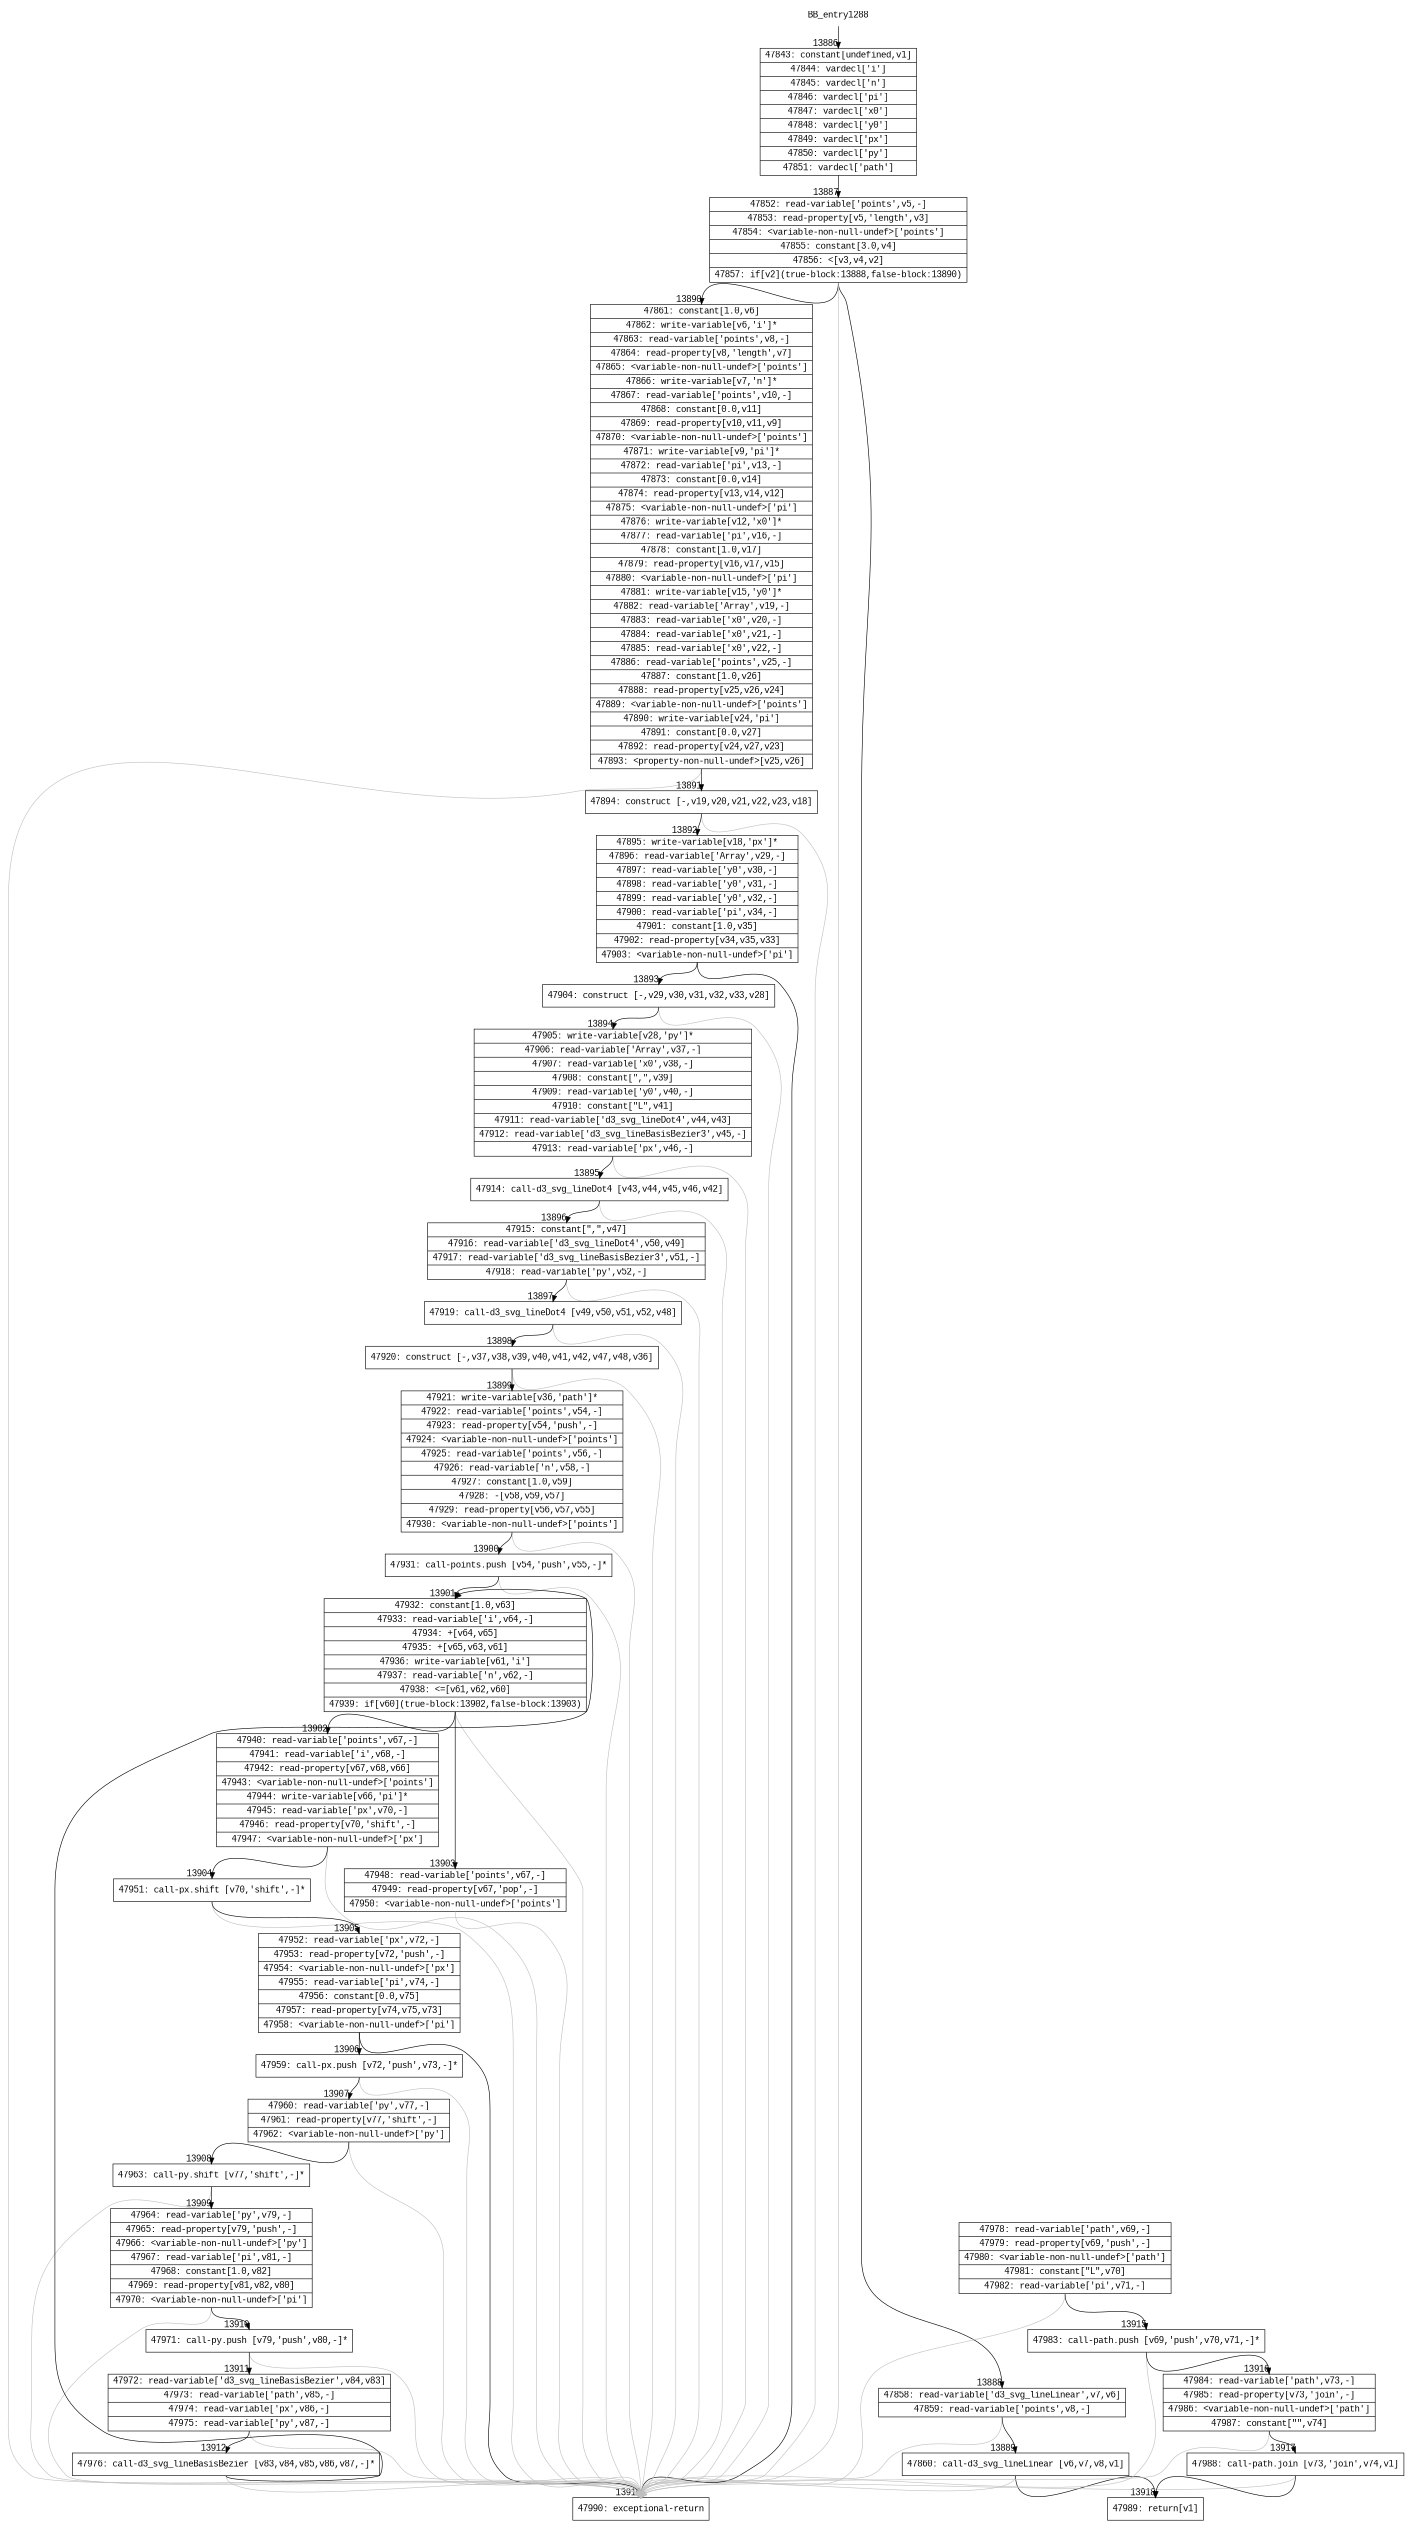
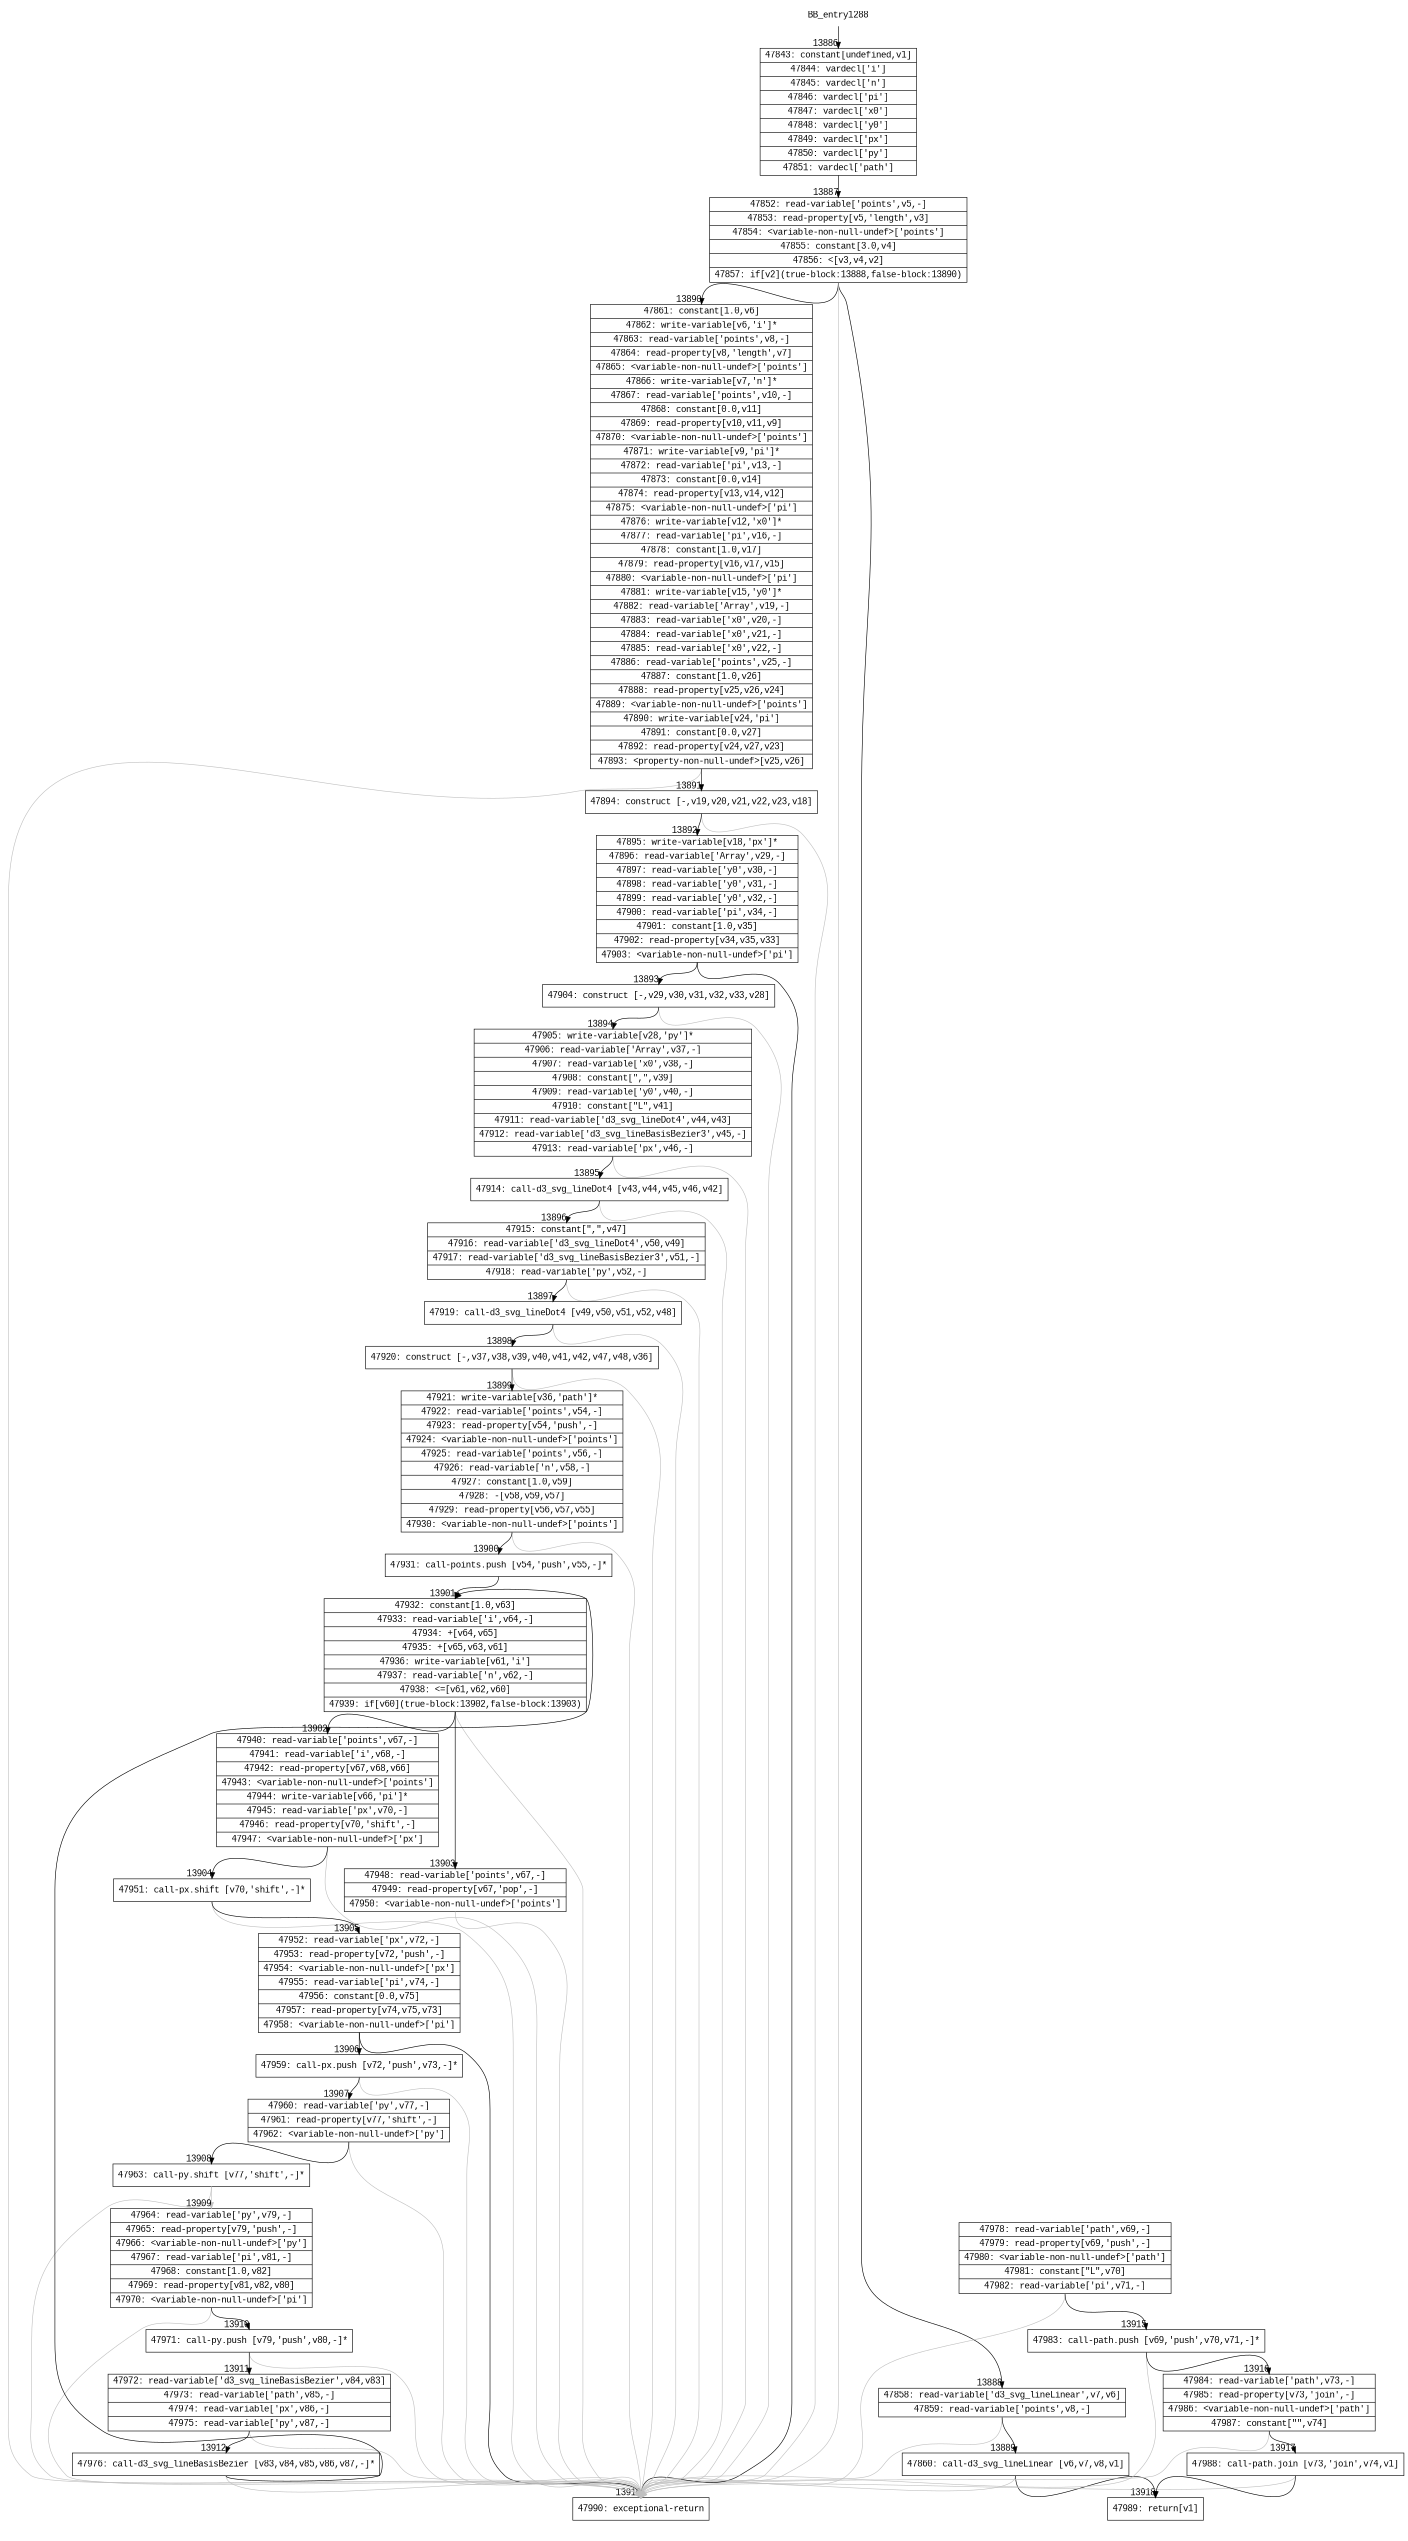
edge "47931: call-points.push [v54,'push',v55,-]*" -> "47990: exceptional-return": removed
edge "47963: call-py.shift [v77,'shift',-]*" -> "47964: read-variable['py',v79,-]": color black -> gray
